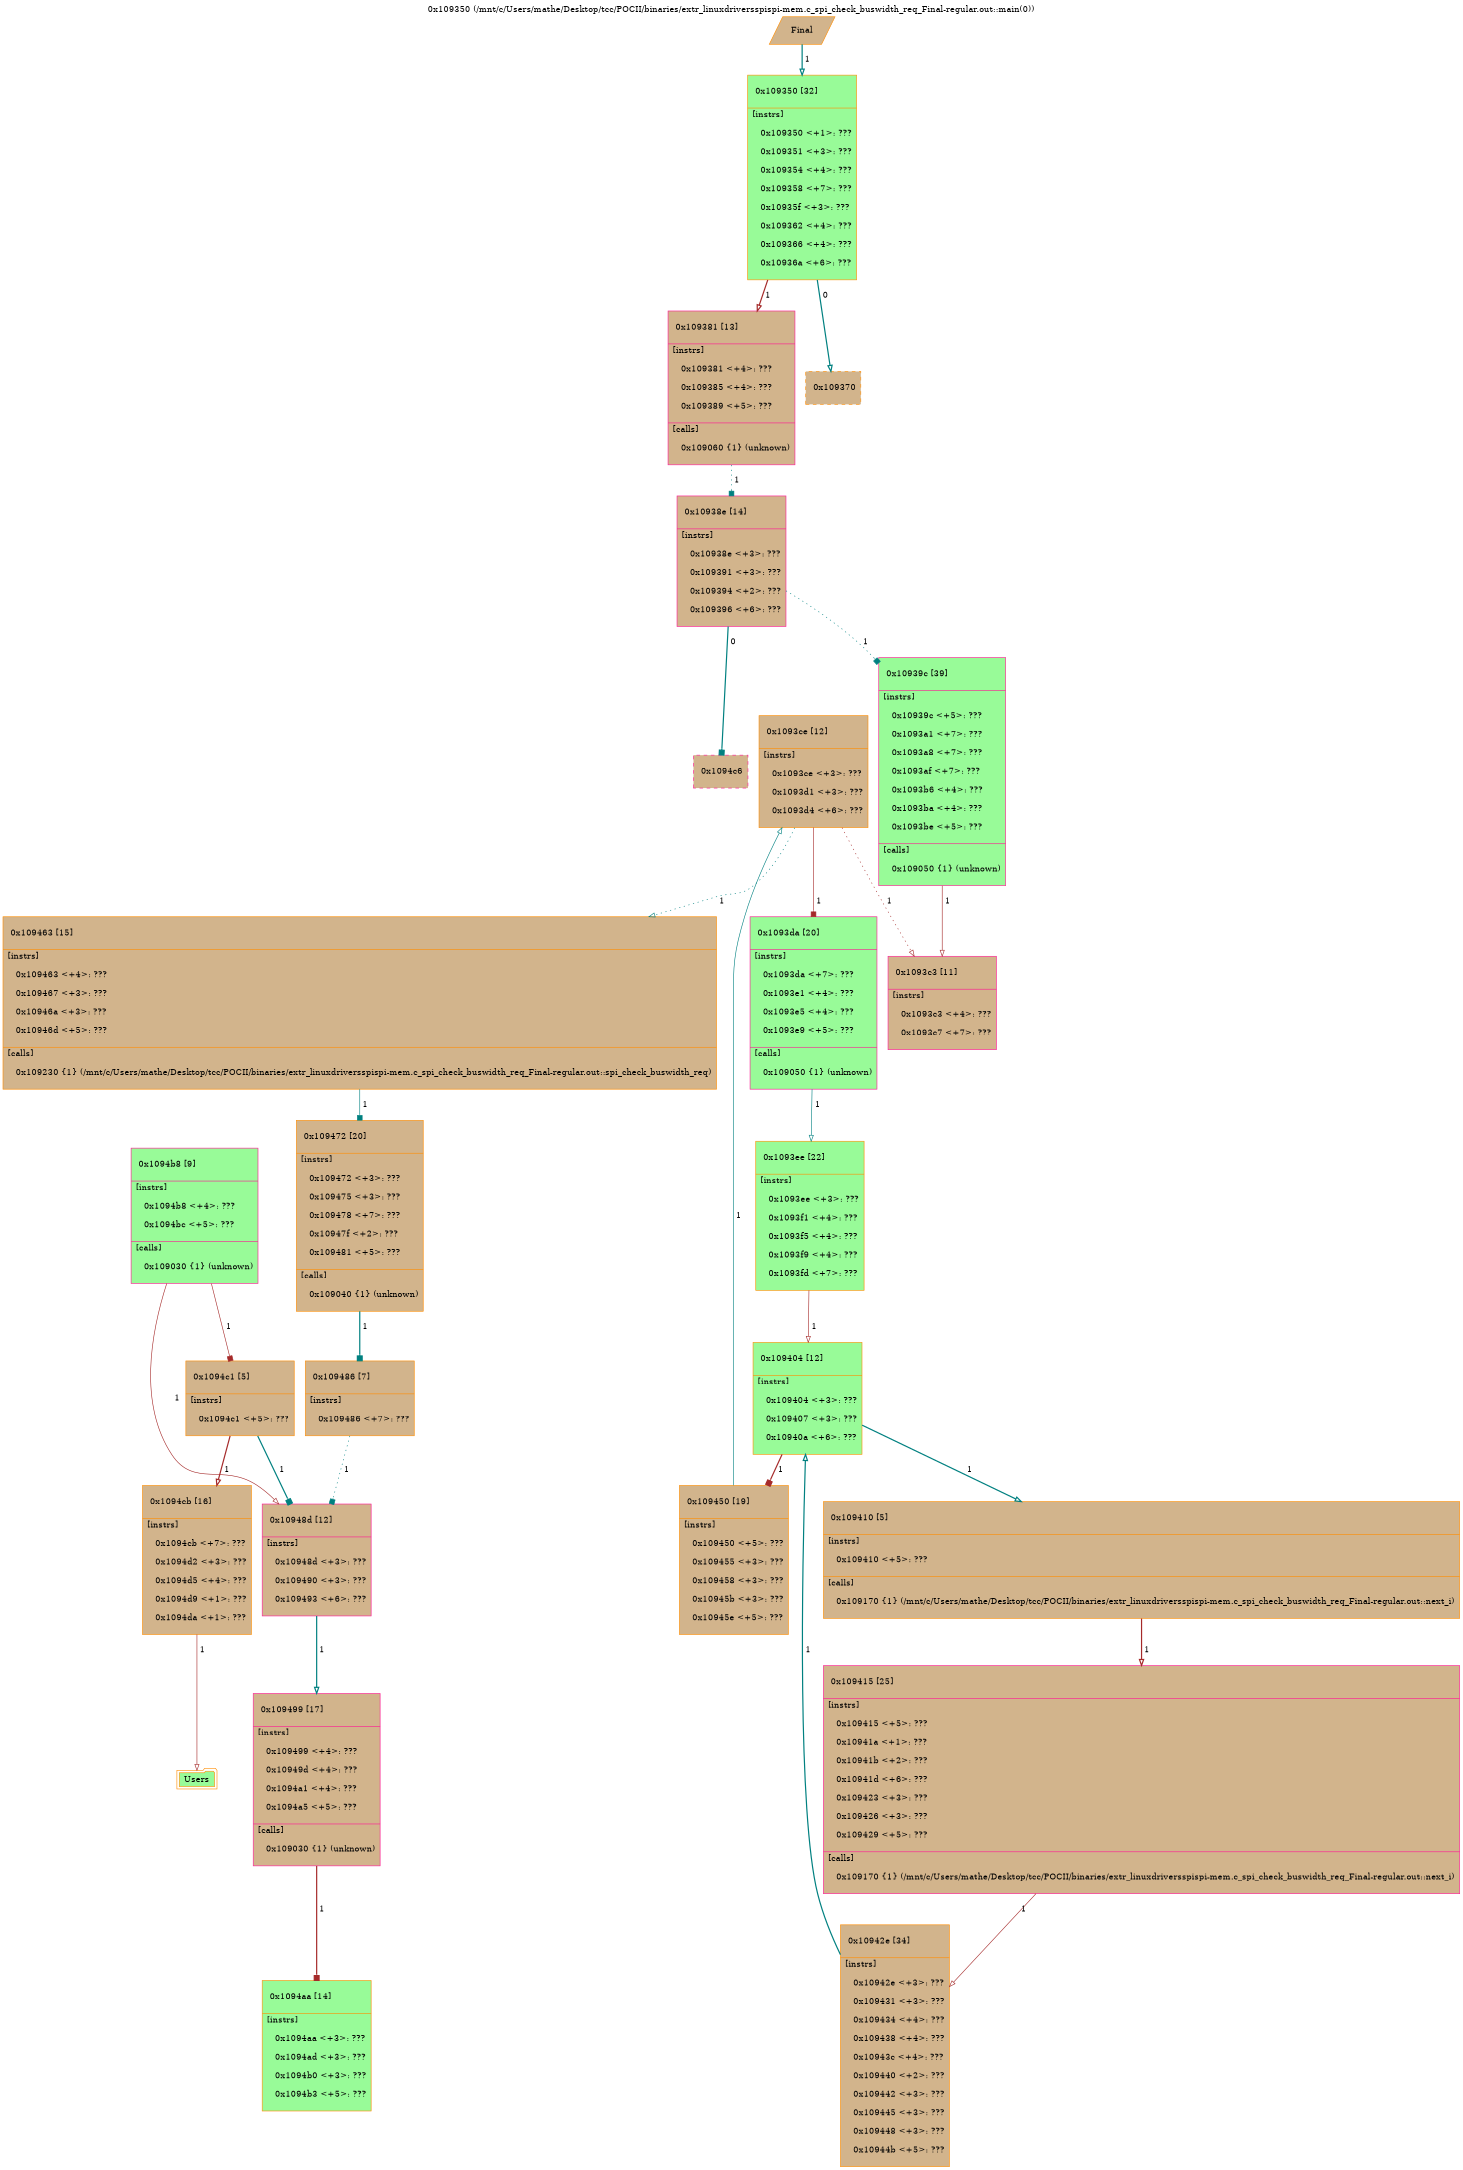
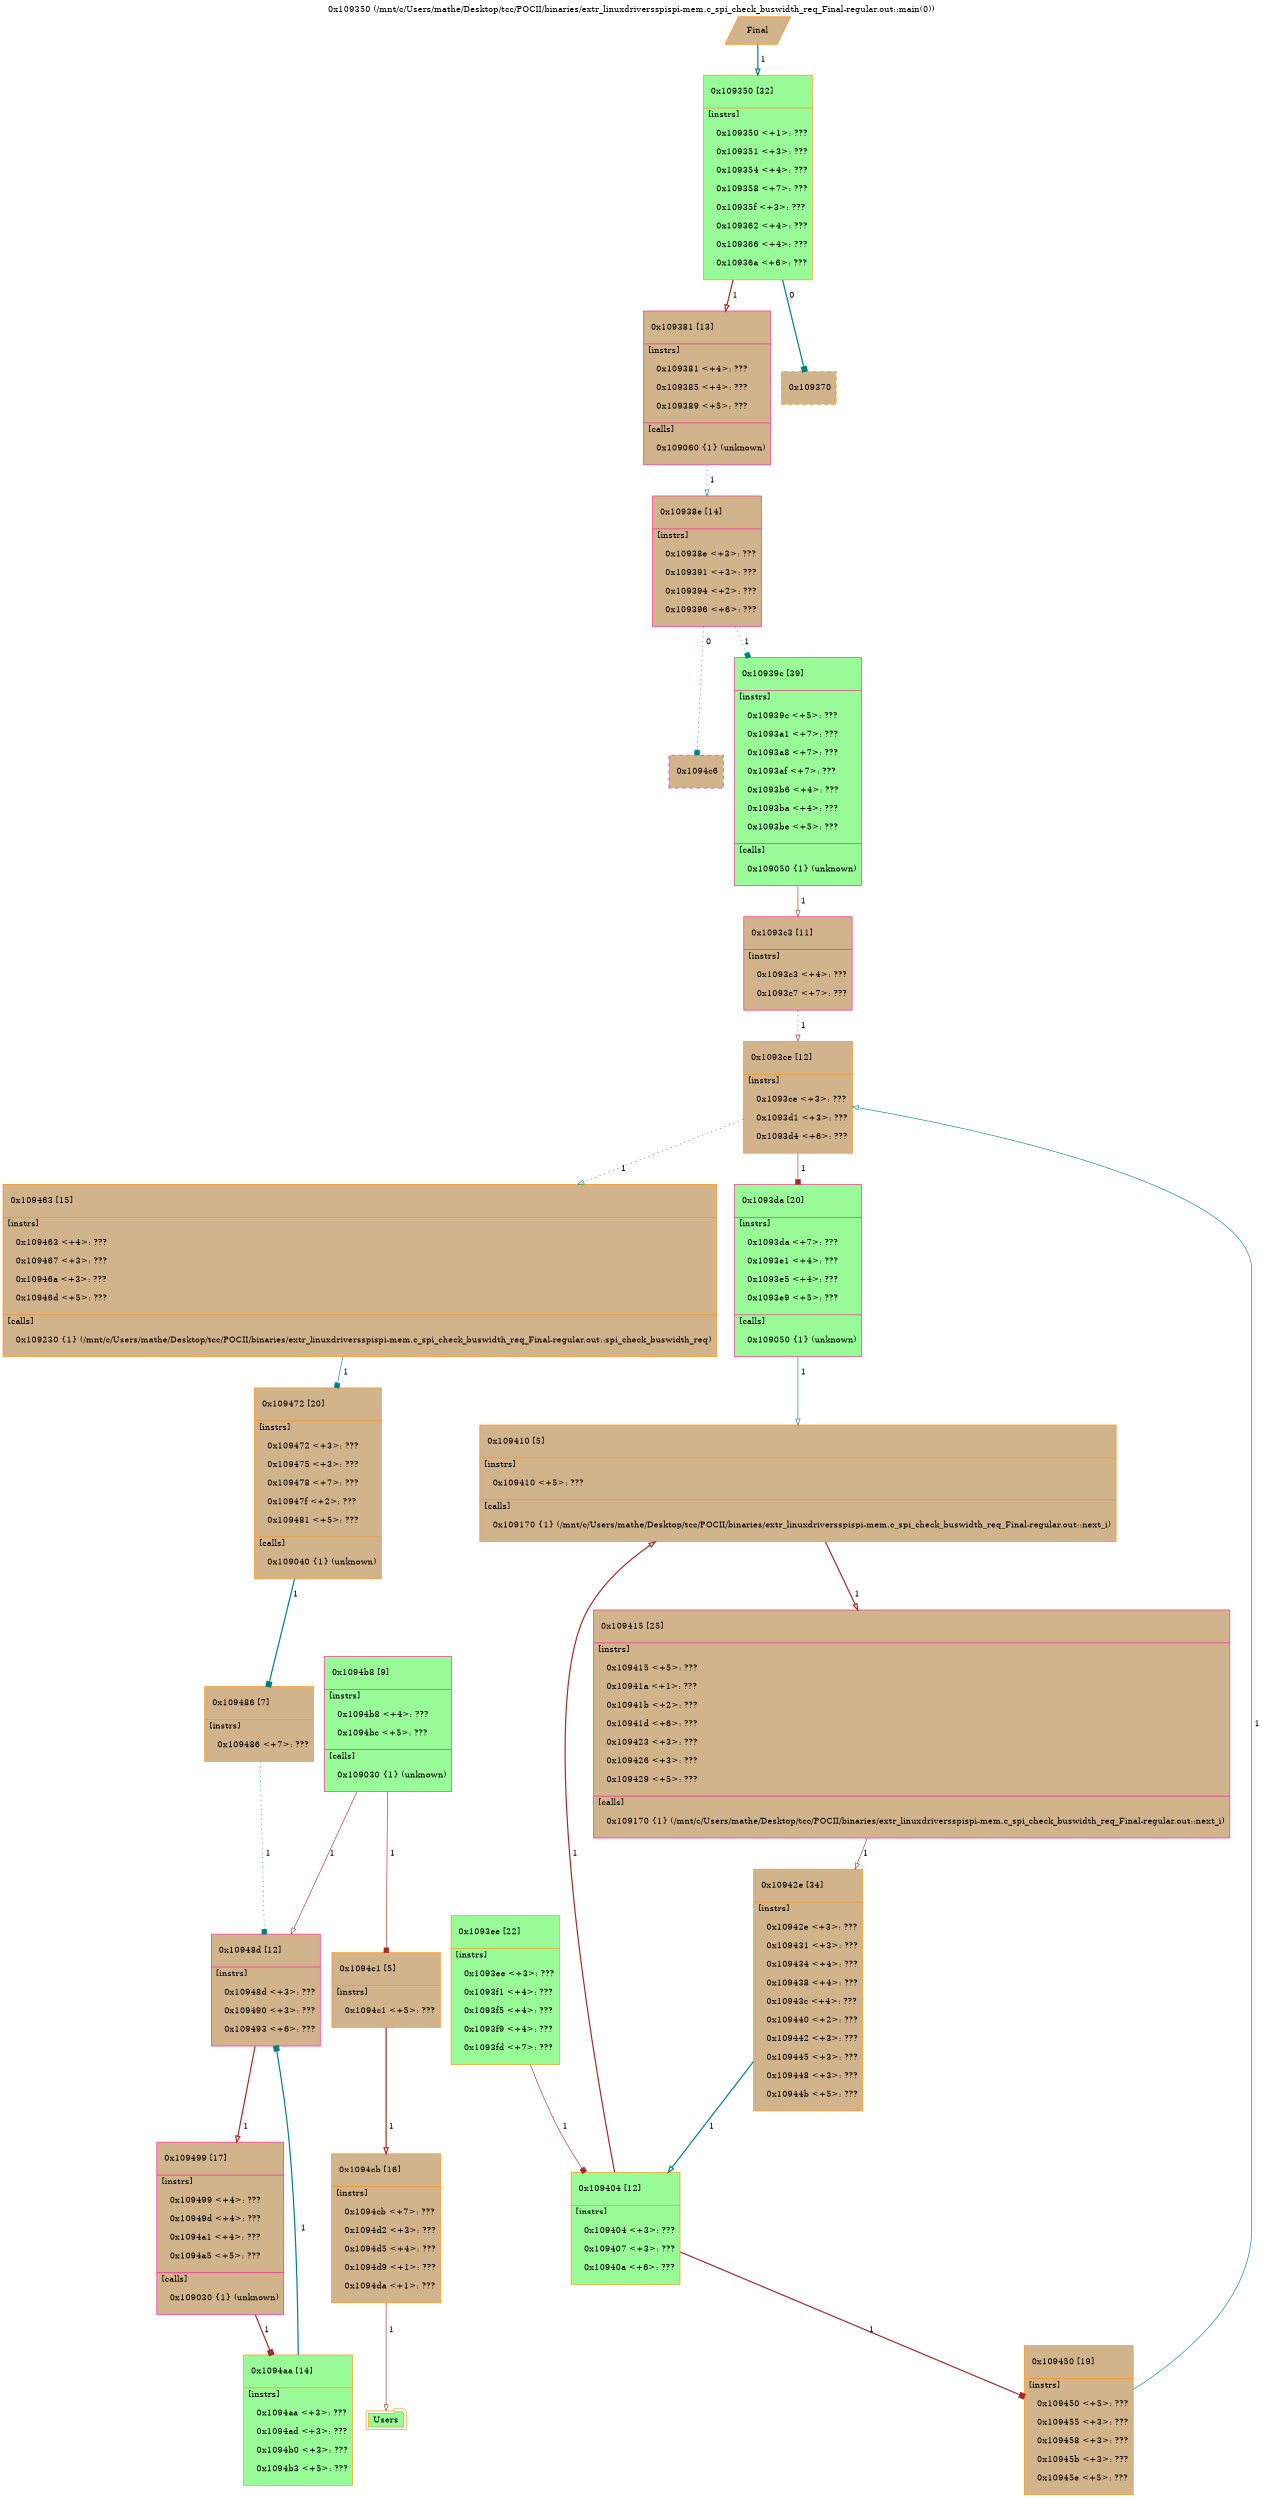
edge "0x109350 [32]" -> "0x109370": arrowhead onormal -> box
edge "0x109381 [13]" -> "0x10938e [14]": arrowhead box -> onormal
edge "0x10938e [14]" -> "0x1094c6": style bold -> dotted
edge "0x1093ce [12]" -> "0x1093c3 [11]": reversed
edge "0x1093da [20]" -> "0x1093ee [22]": now "0x1093da [20]" -> "0x109410 [5]"
edge "0x1093ee [22]" -> "0x109404 [12]": arrowhead onormal -> box
edge "0x109404 [12]" -> "0x109410 [5]": color teal -> brown
edge "0x1094c1 [5]" -> "0x10948d [12]": now "0x1094aa [14]" -> "0x10948d [12]"
edge "0x10948d [12]" -> "0x109499 [17]": color teal -> brown
